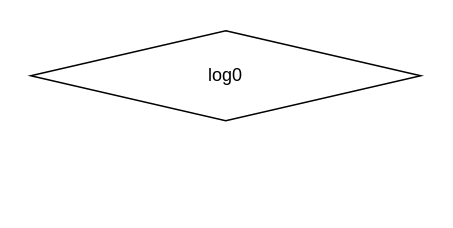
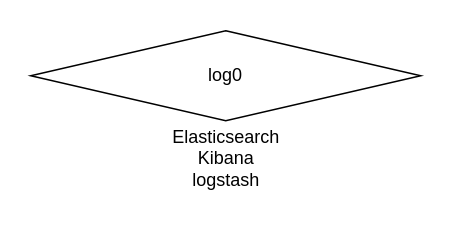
node "Elasticsearch Kibana logstash": added
